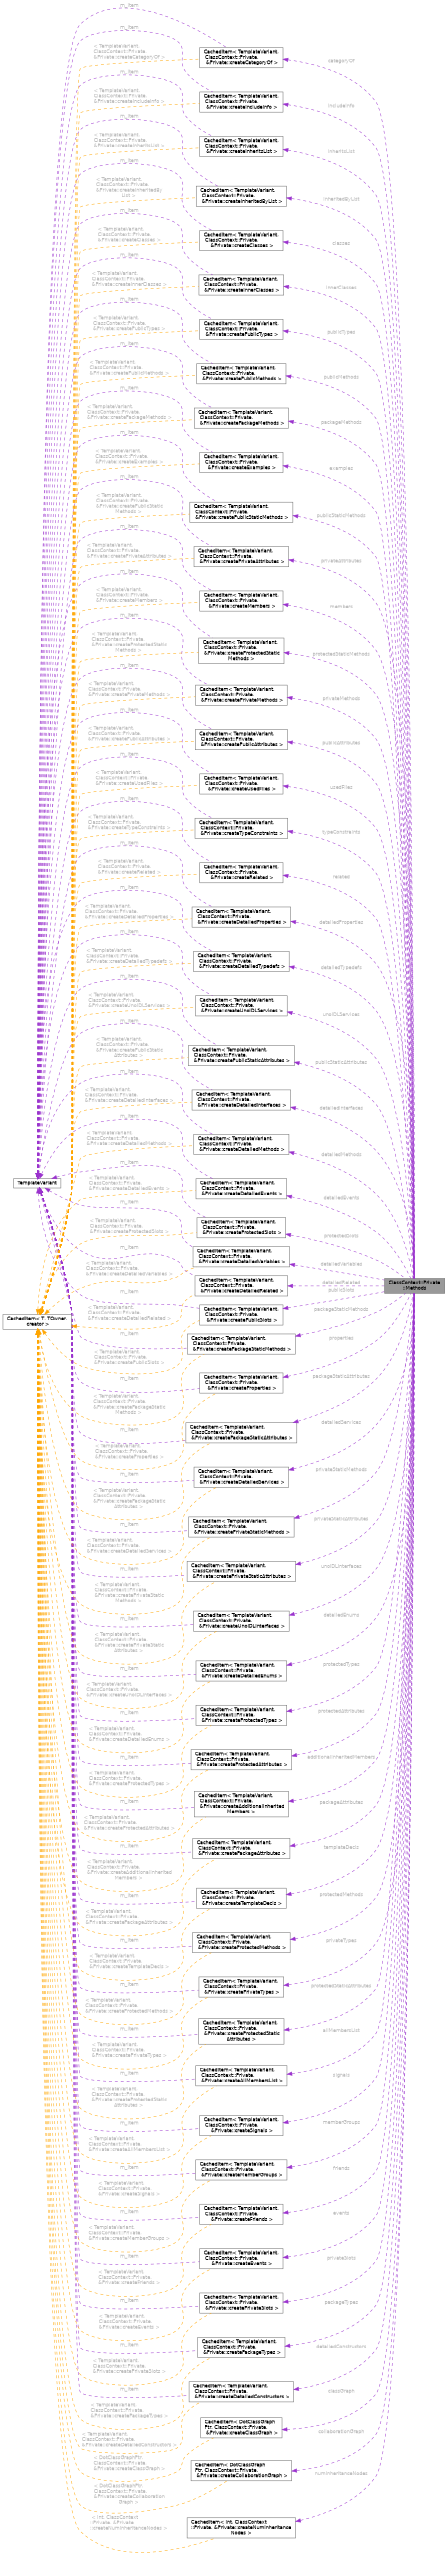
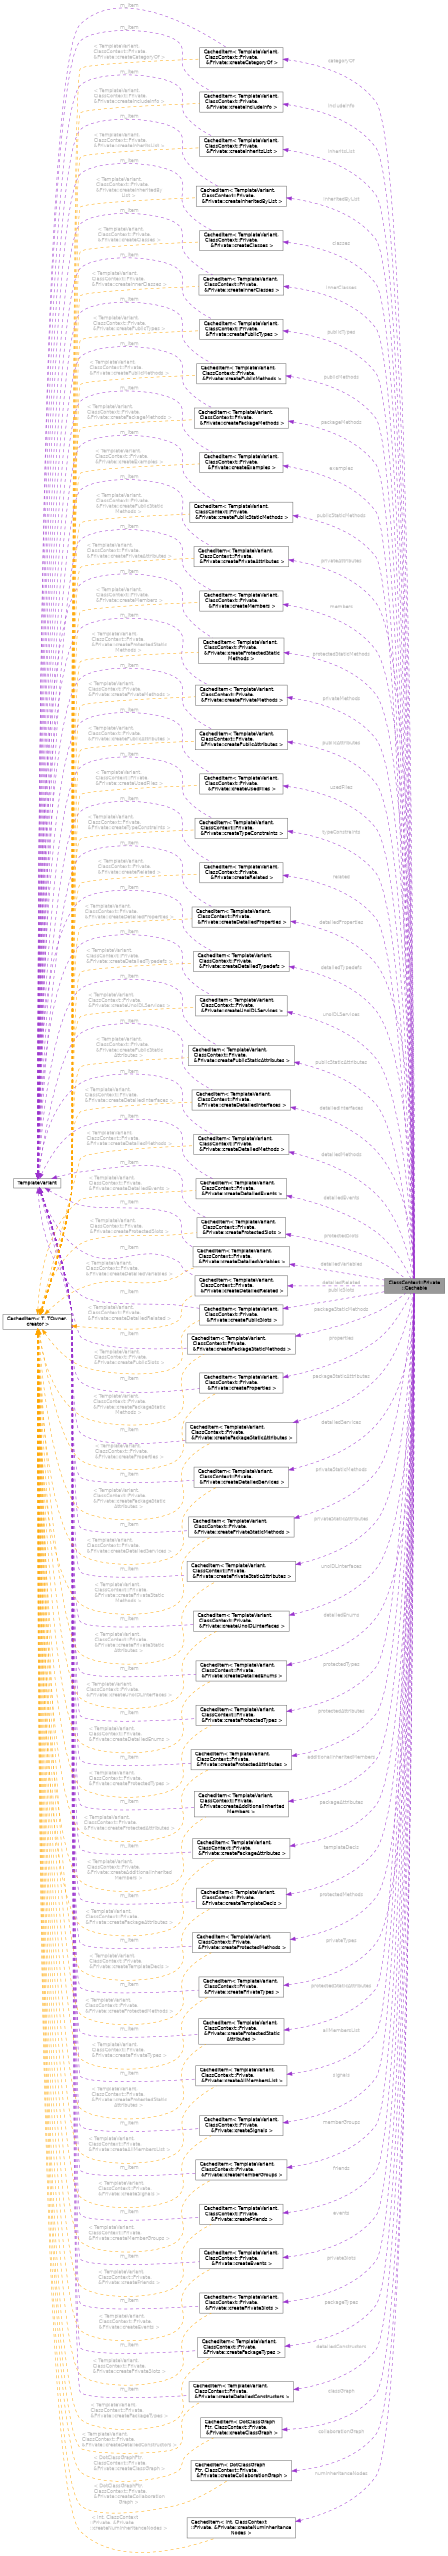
node "ClassContext::Private ::Methods": label "ClassContext::Private ::Methods" -> "ClassContext::Private ::Cachable"
